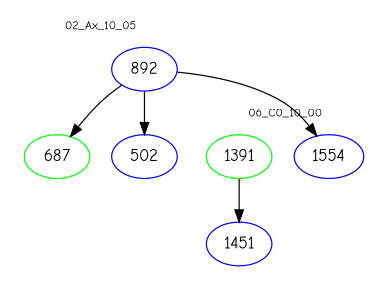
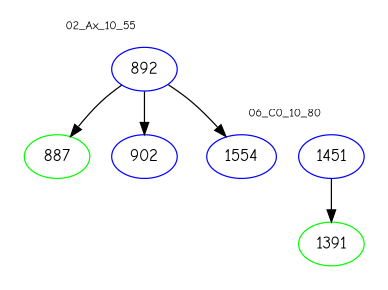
cluster "02_Ax_10_05": label "02_Ax_10_05" -> "02_Ax_10_55"
cluster "06_C0_10_00": label "06_C0_10_00" -> "06_C0_10_80"
node "687": label "687" -> "887"
node "502": label "502" -> "902"
edge "1391" -> "1451": reversed
